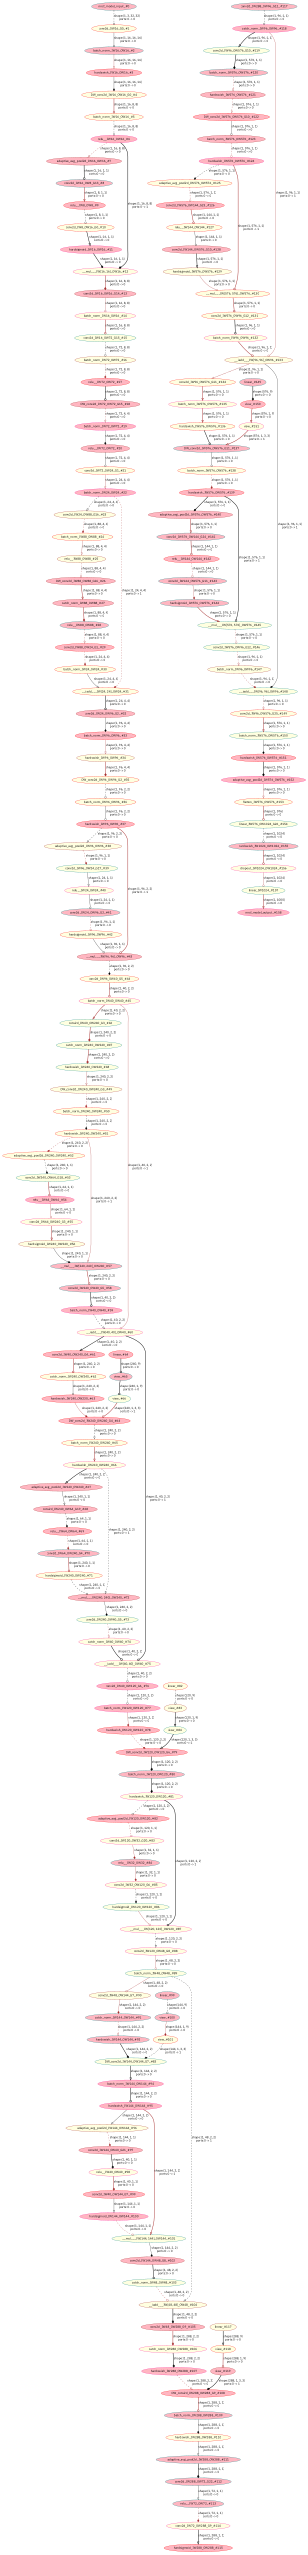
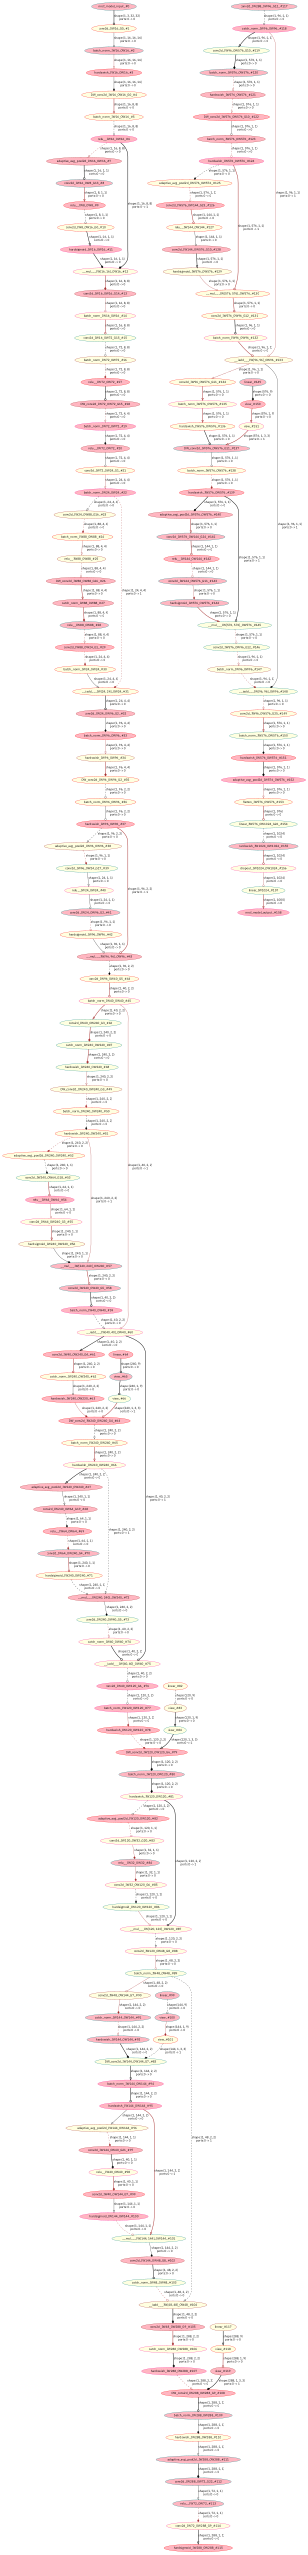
edge "nncf_model_input_#0" -> "conv2d_OW16_G0_#1": style dashed -> bold
edge "DW_conv2d_IW288_OW288_G9_#108" -> "batch_norm_IW288_OW288_#109": color brown -> black
